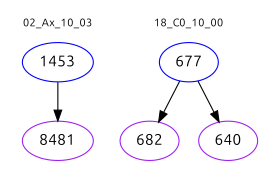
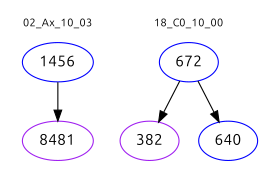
node "1453": label "1453" -> "1456"
node "677": label "677" -> "672"
node "682": label "682" -> "382"
node "640": color purple -> blue
